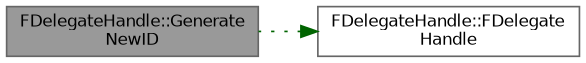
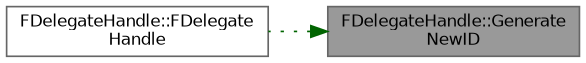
edge "FDelegateHandle::Generate NewID" -> "FDelegateHandle::FDelegate Handle": reversed
